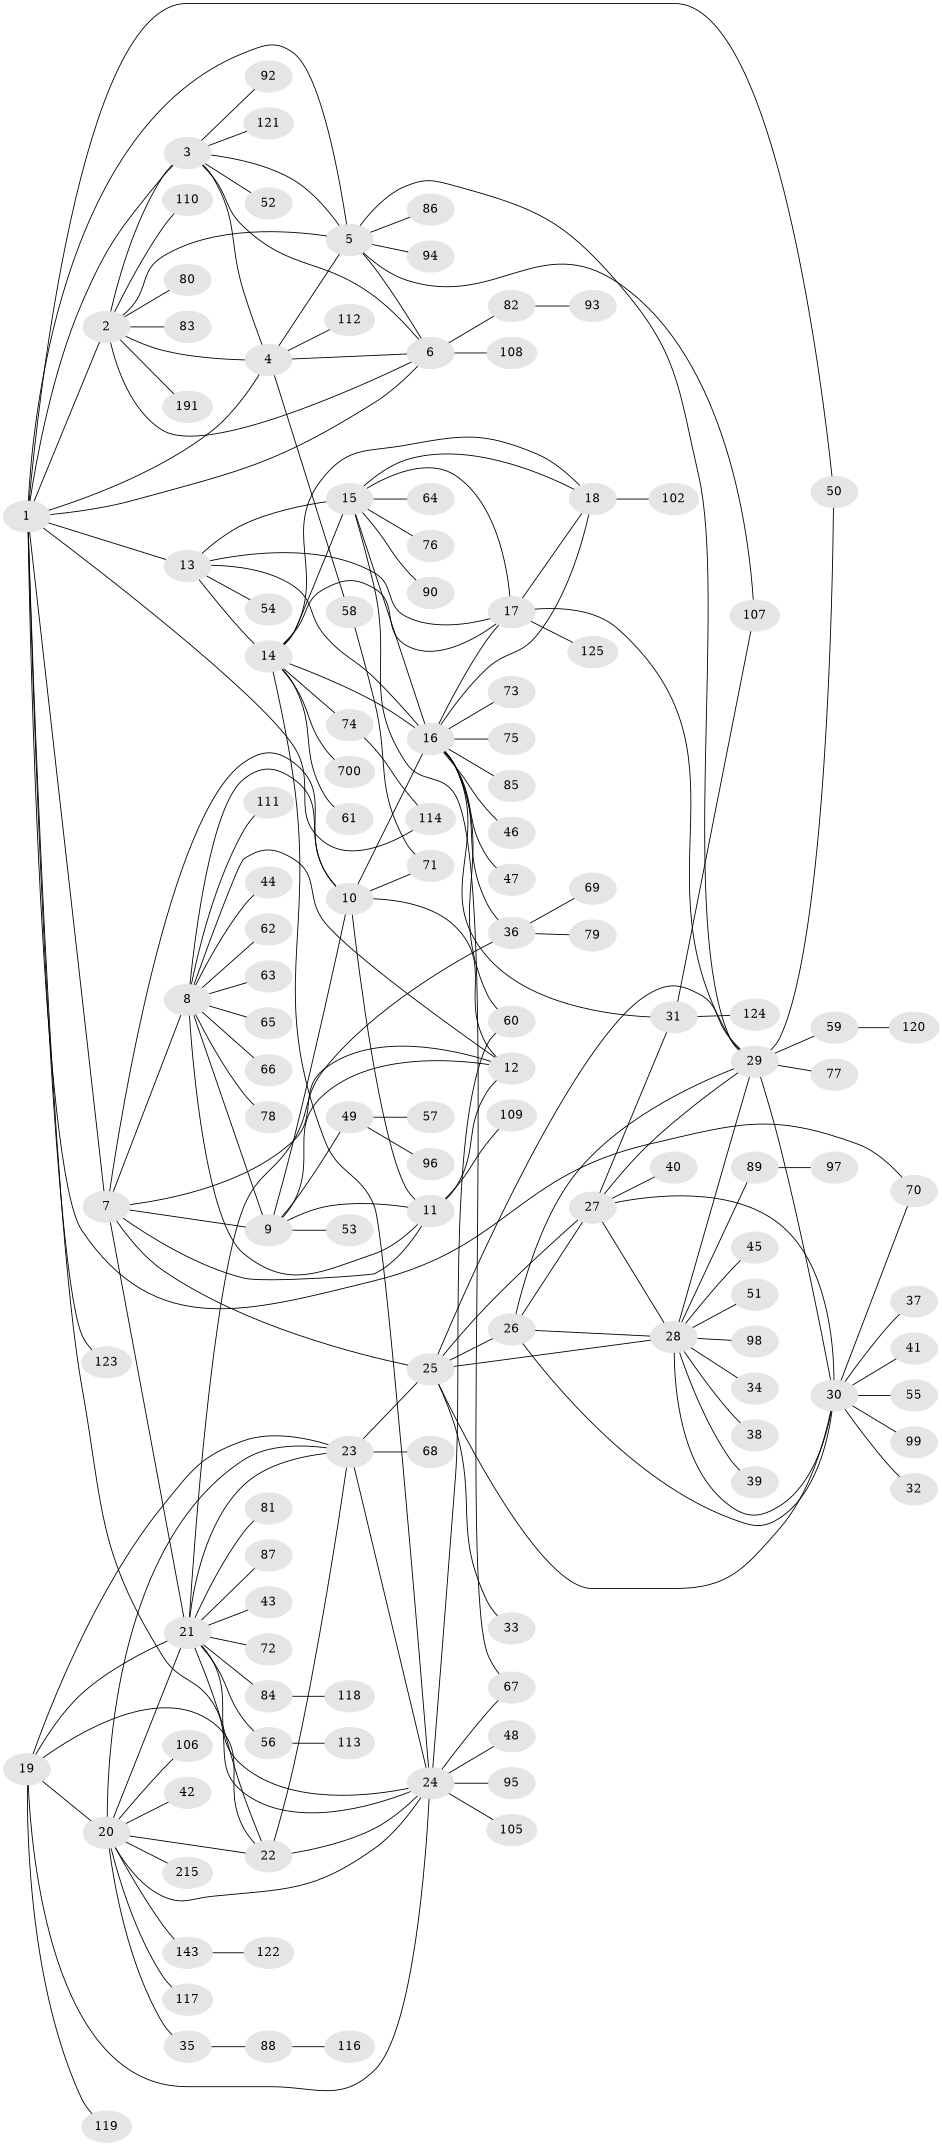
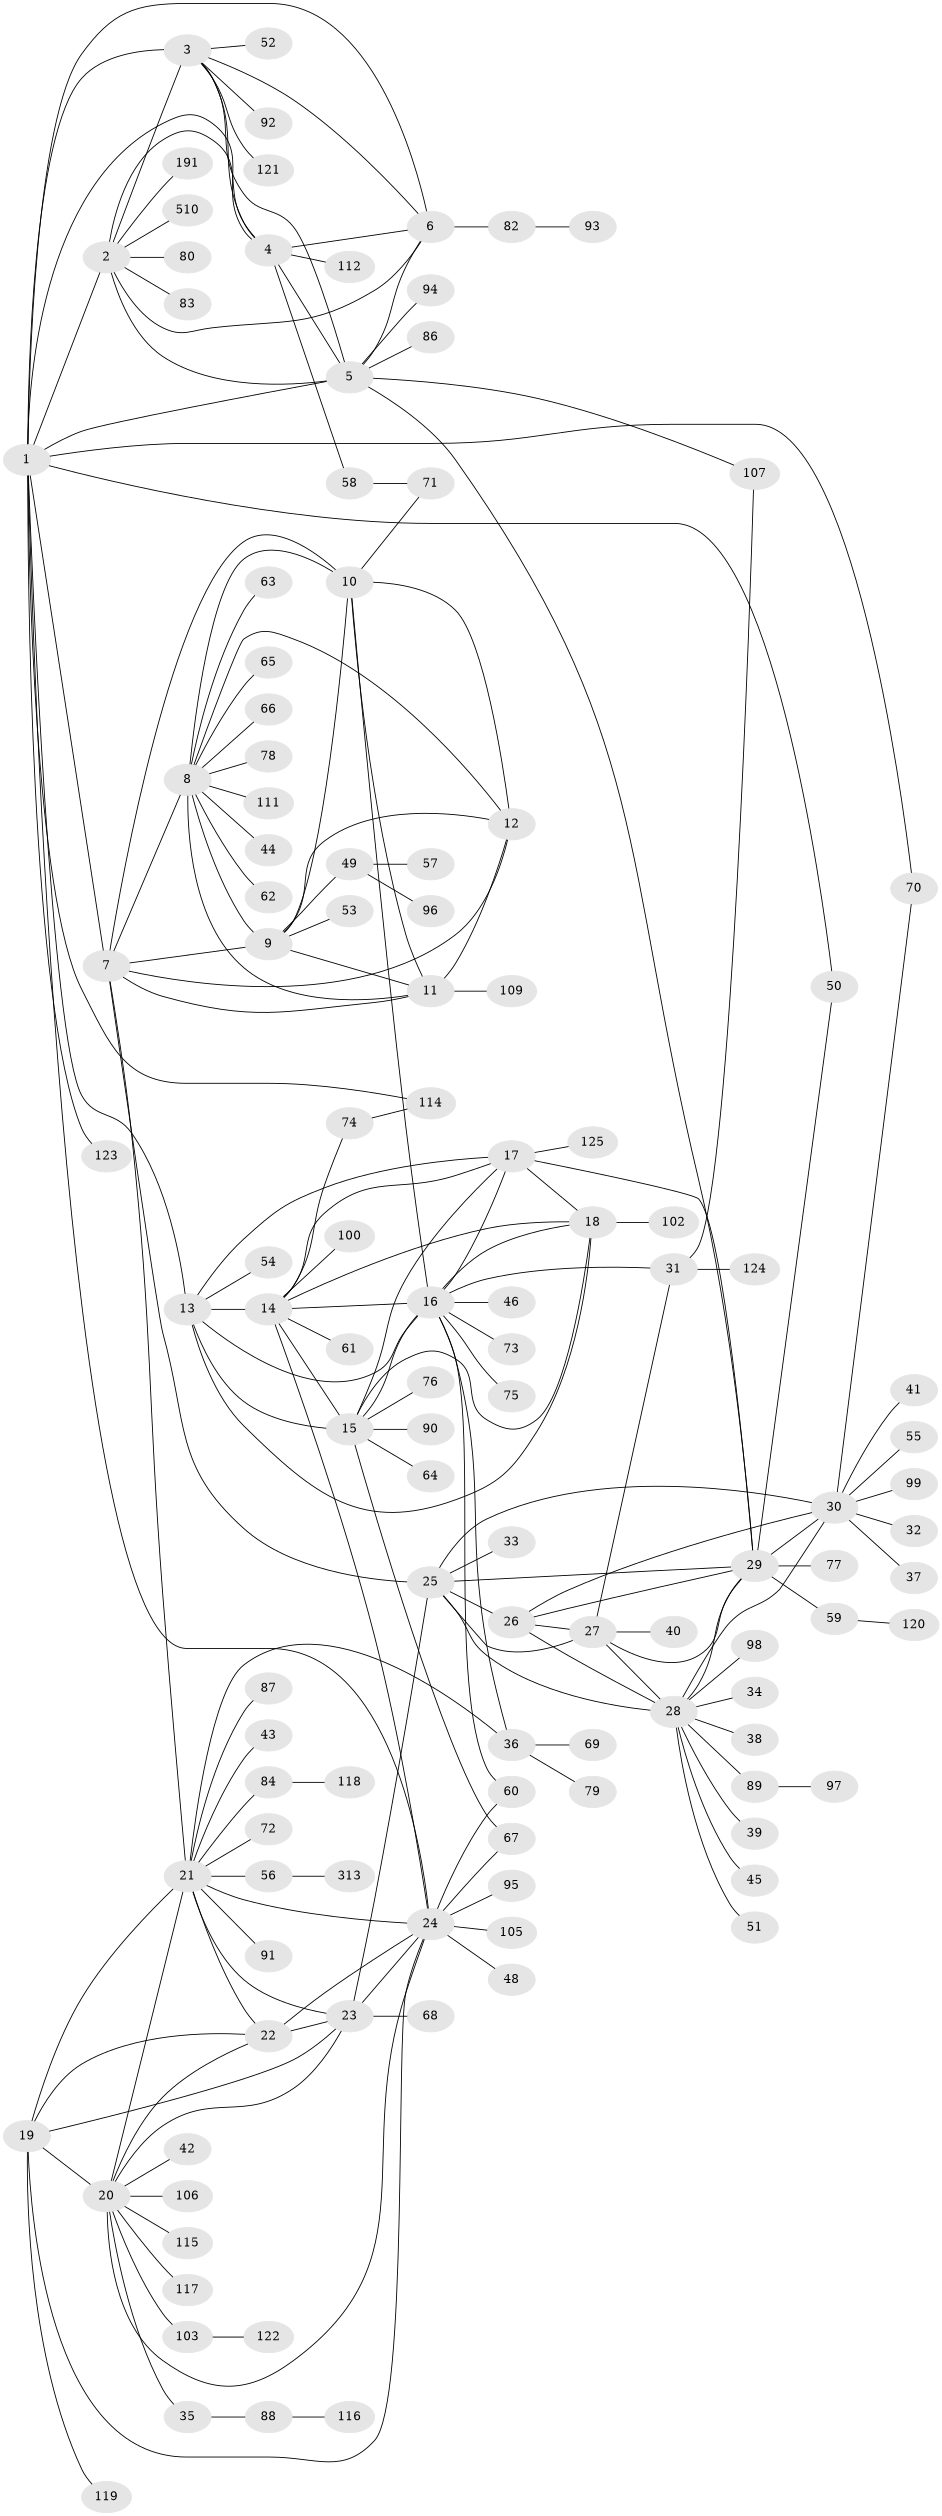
node "110": label "110" -> "510"
node "108": removed
node "700": label "700" -> "100"
node "85": removed
node "47": removed
edge "27" -- "30": removed
edge "18" -- "13": added
node "81": label "81" -> "91"
node "113": label "113" -> "313"
node "215": label "215" -> "115"
node "143": label "143" -> "103"
